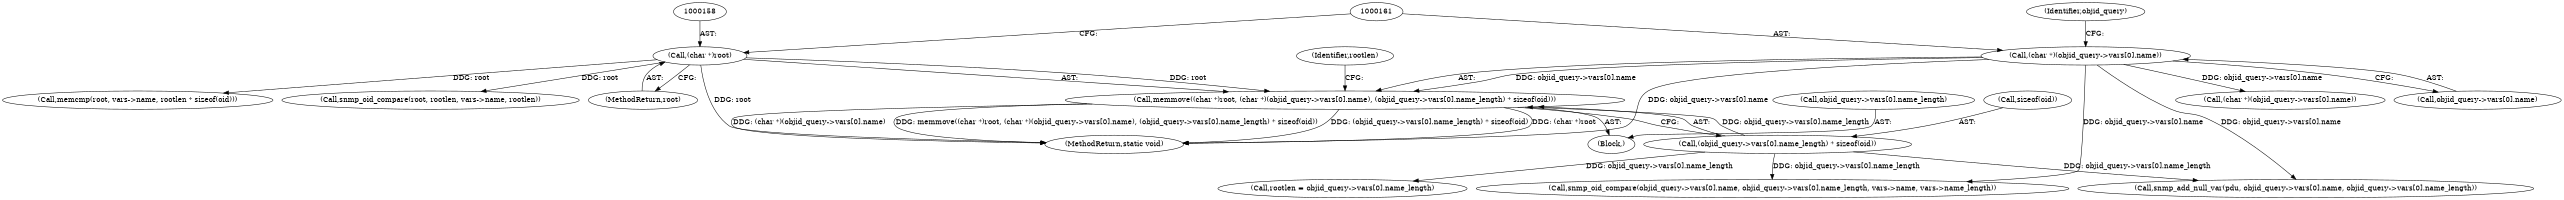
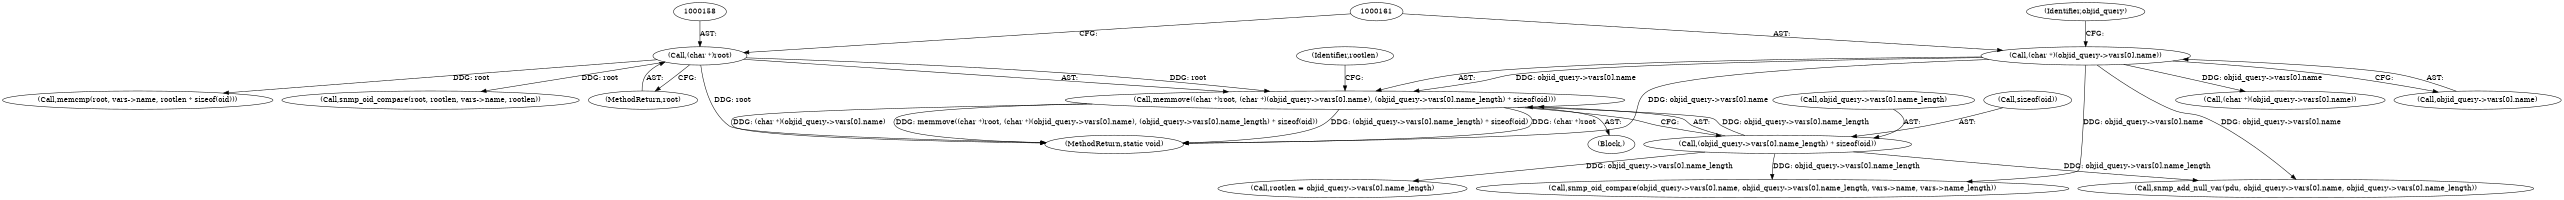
edge "(Call,objid_query->vars[0].name_length)" -> "(Block,)": now "(Call,objid_query->vars[0].name_length)" -> "(Call,(objid_query->vars[0].name_length) * sizeof(oid))"
